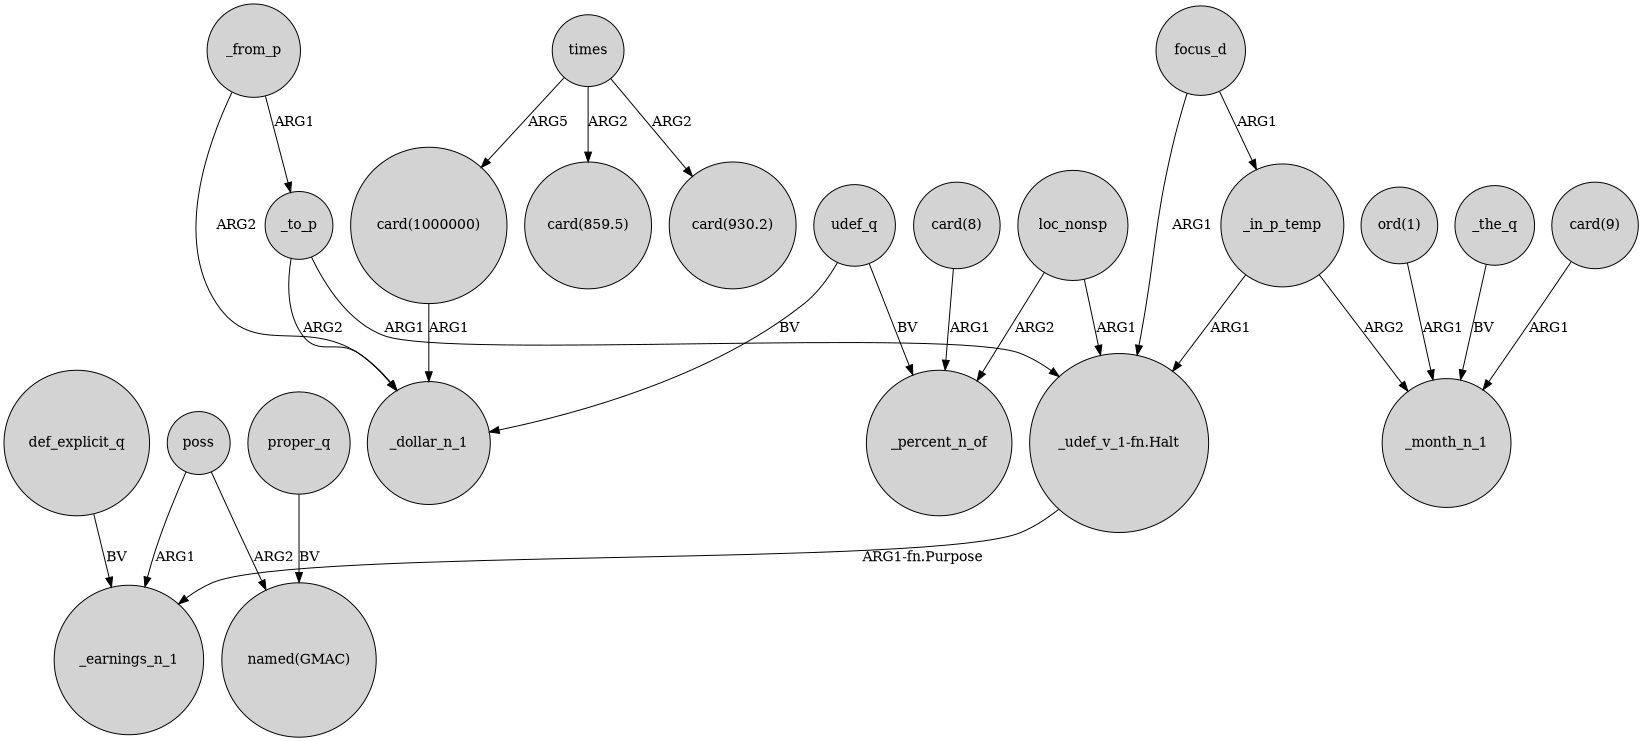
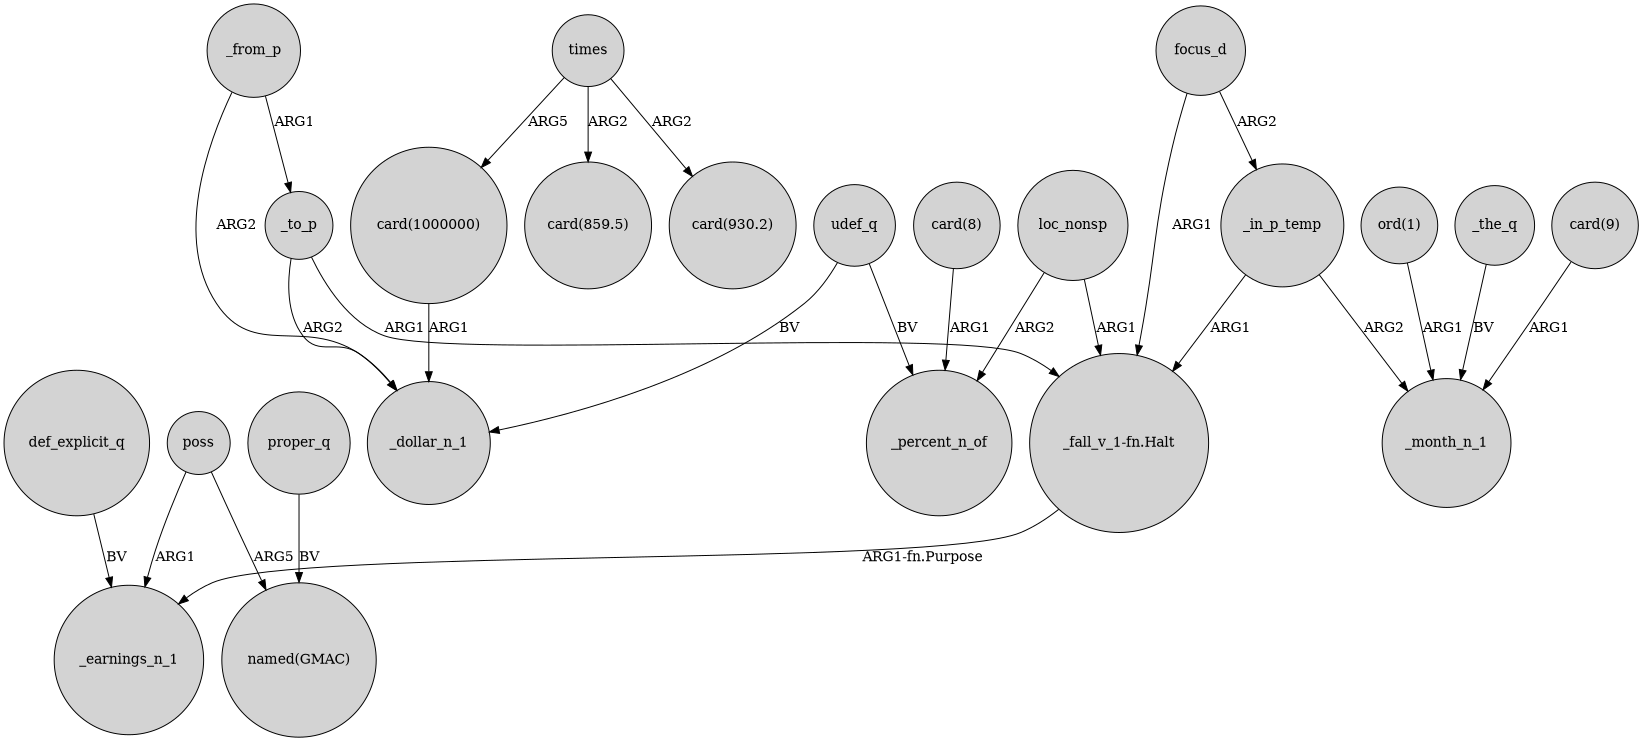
edge "focus_d" -> "_in_p_temp": label "ARG1" -> "ARG2"
node "_udef_v_1-fn.Halt": label "_udef_v_1-fn.Halt" -> "_fall_v_1-fn.Halt"
edge "poss" -> "named(GMAC)": label "ARG2" -> "ARG5"
